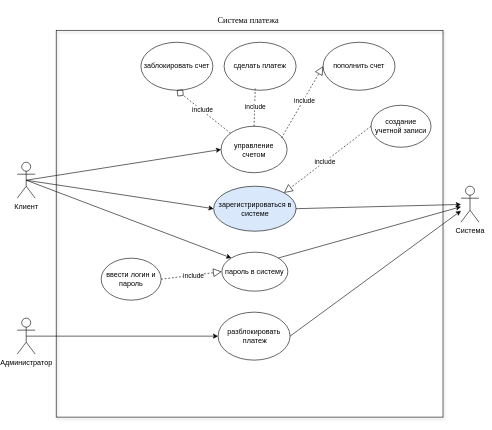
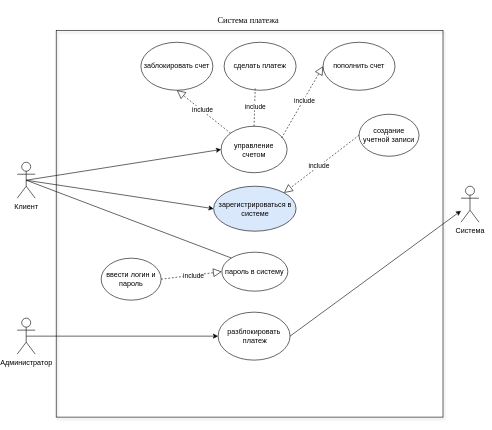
edge "управление счетом" -> "заблокировать счет": arrowhead diamond -> block
node "создание учетной записи": moved (401, 126) -> (389, 135)
edge "зарегистрироваться в системе" -> "Система": removed
edge "пароль в систему" -> "Система": removed
edge "Клиент" -> "пароль в систему": arrowhead classic -> none
